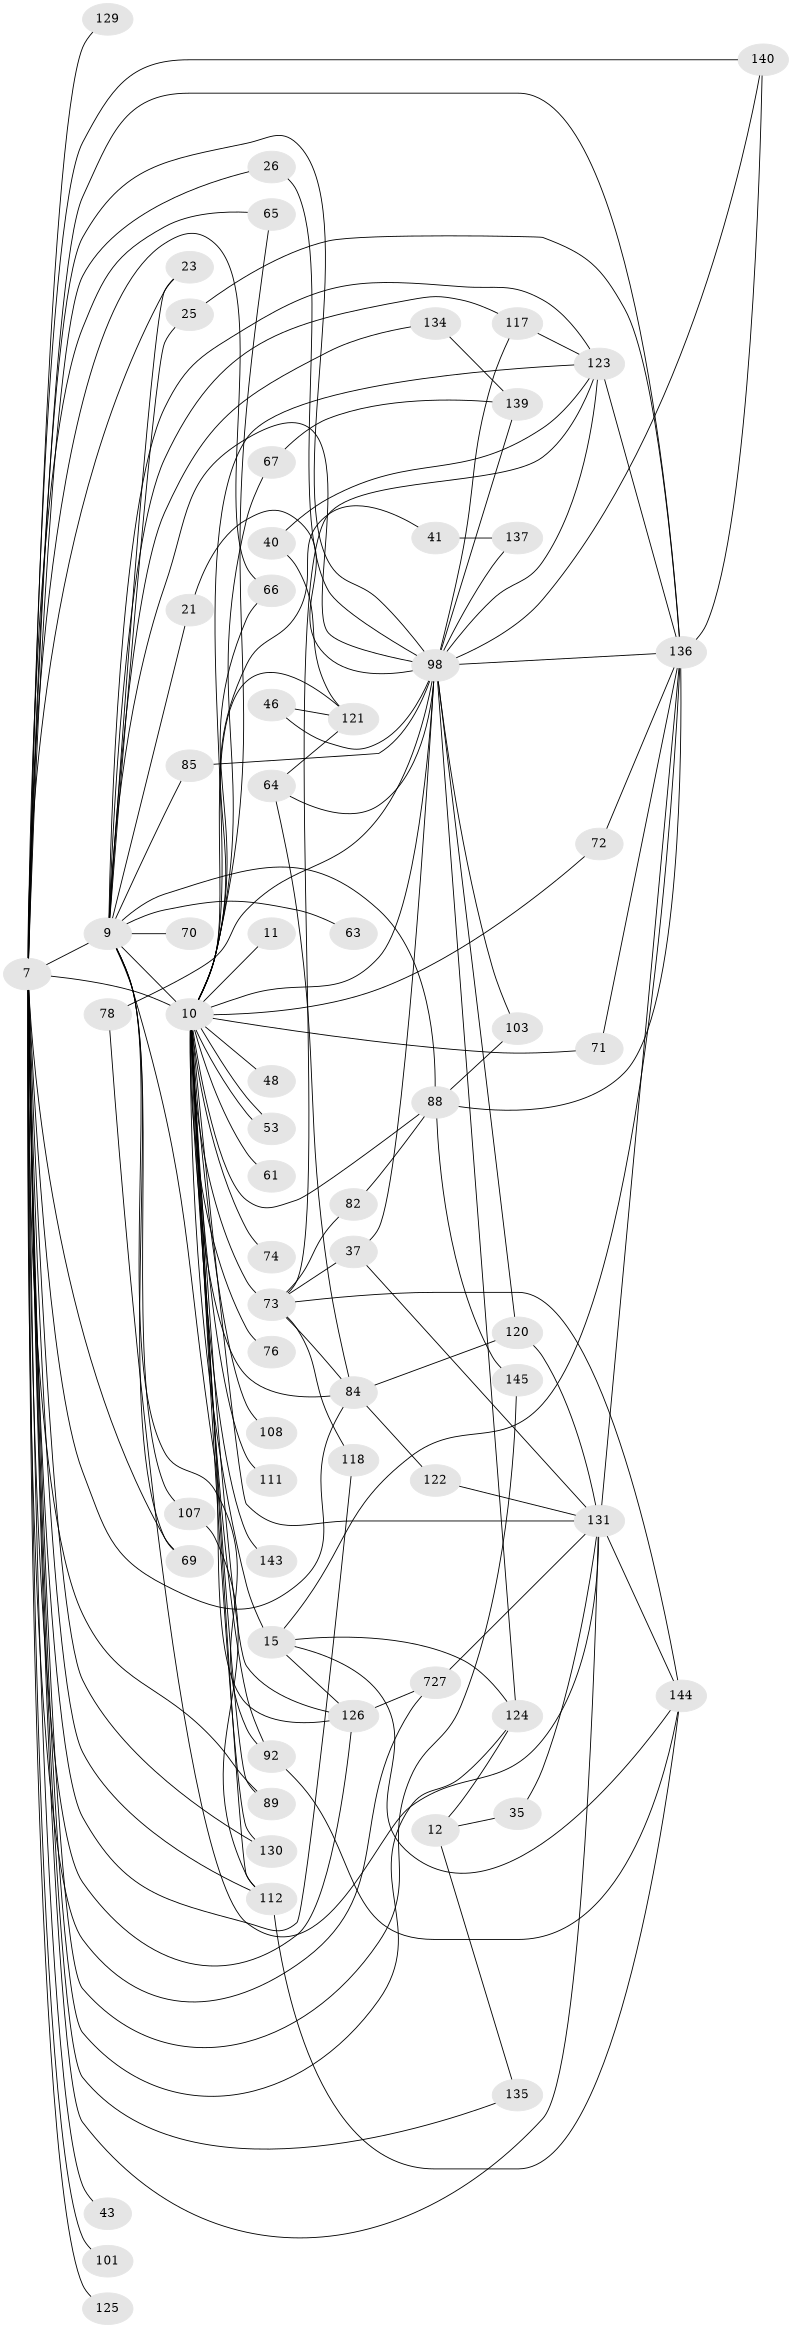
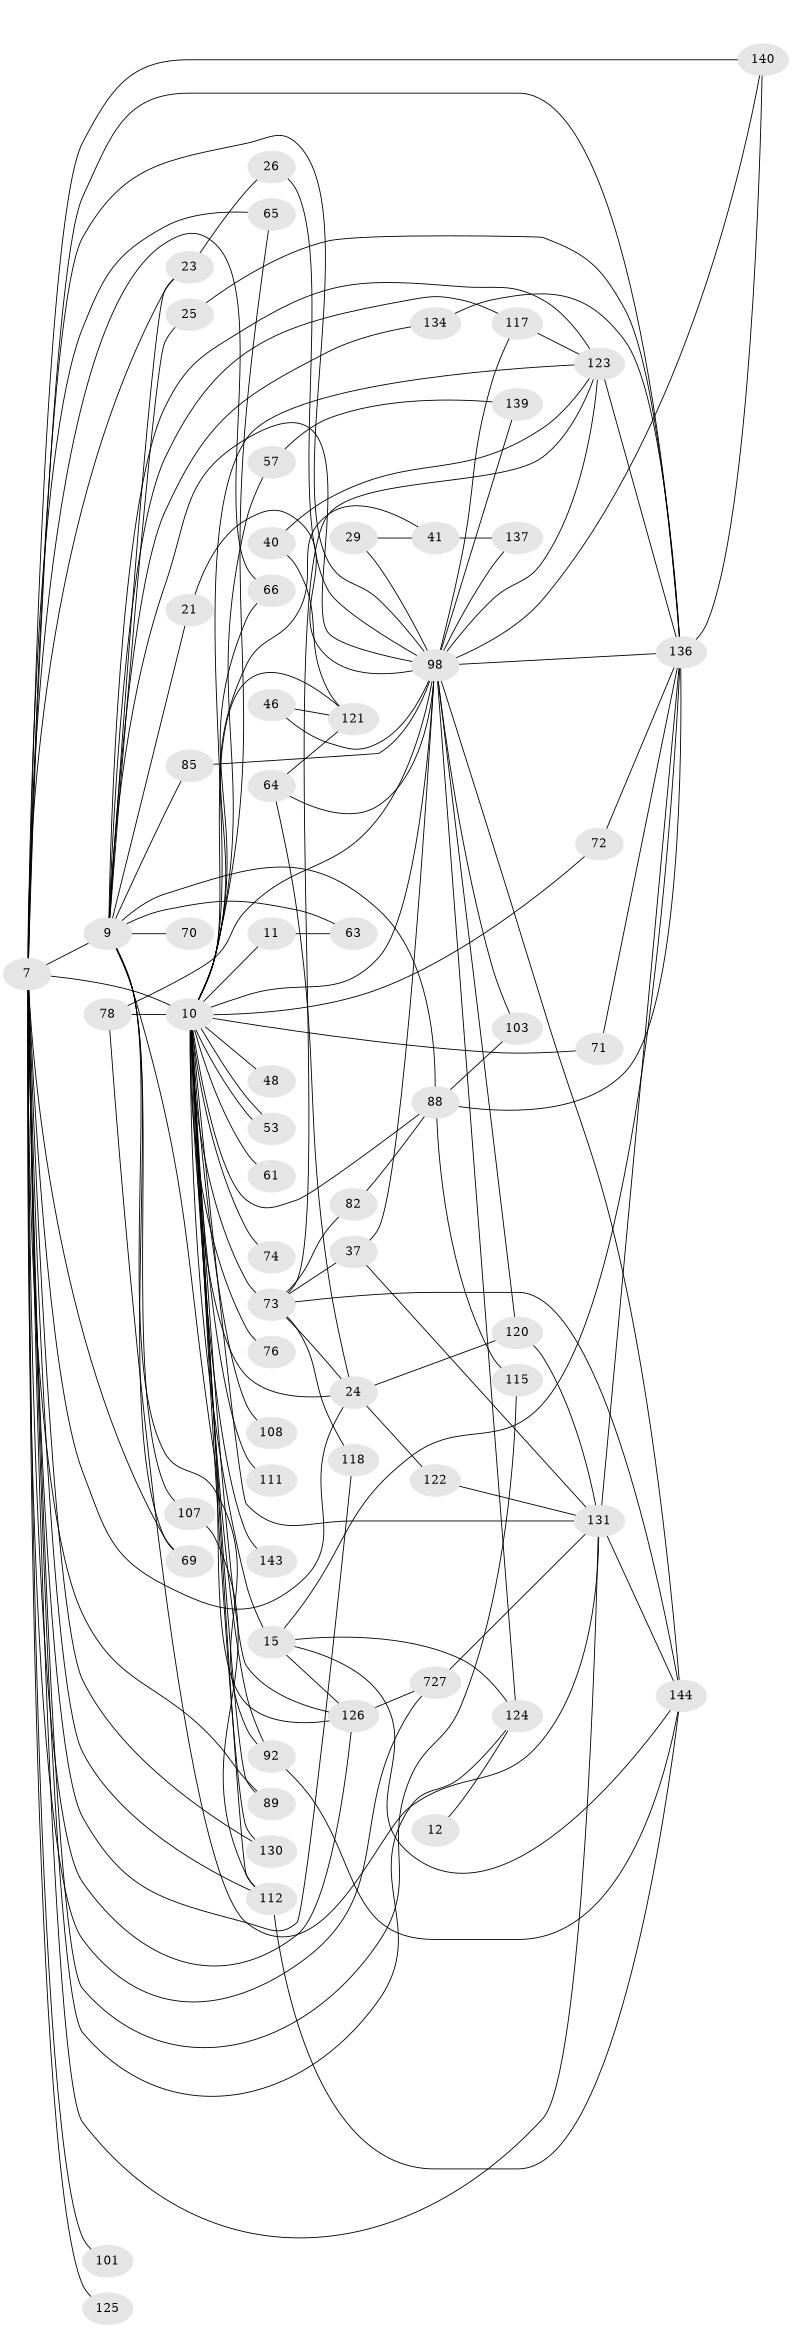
node "129": removed
edge "26" -- "7": now "26" -- "23"
edge "134" -- "139": now "134" -- "136"
node "67": label "67" -> "57"
node "29": added
edge "11" -- "63": added
edge "9" -- "10": now "78" -- "10"
edge "98" -- "144": added
node "145": label "145" -> "115"
node "84": label "84" -> "24"
node "35": removed
node "135": removed
node "43": removed
